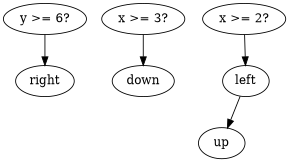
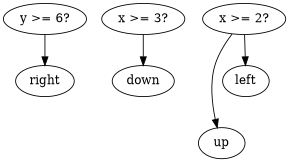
edge "left" -> "up": now "x >= 2?" -> "up"
